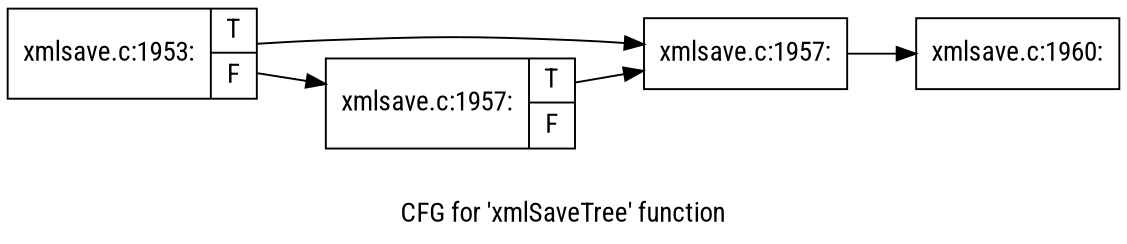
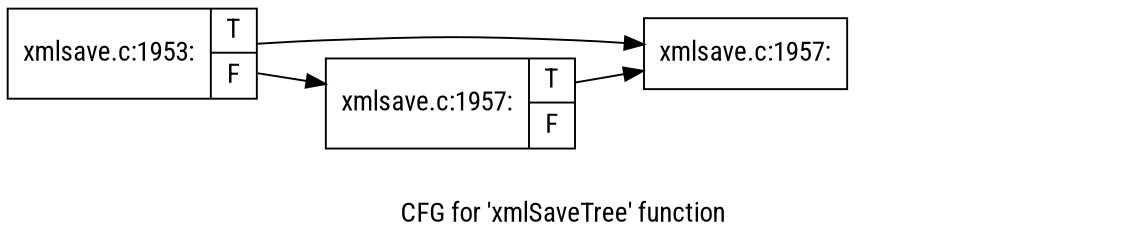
node "xmlsave.c:1960:": removed
